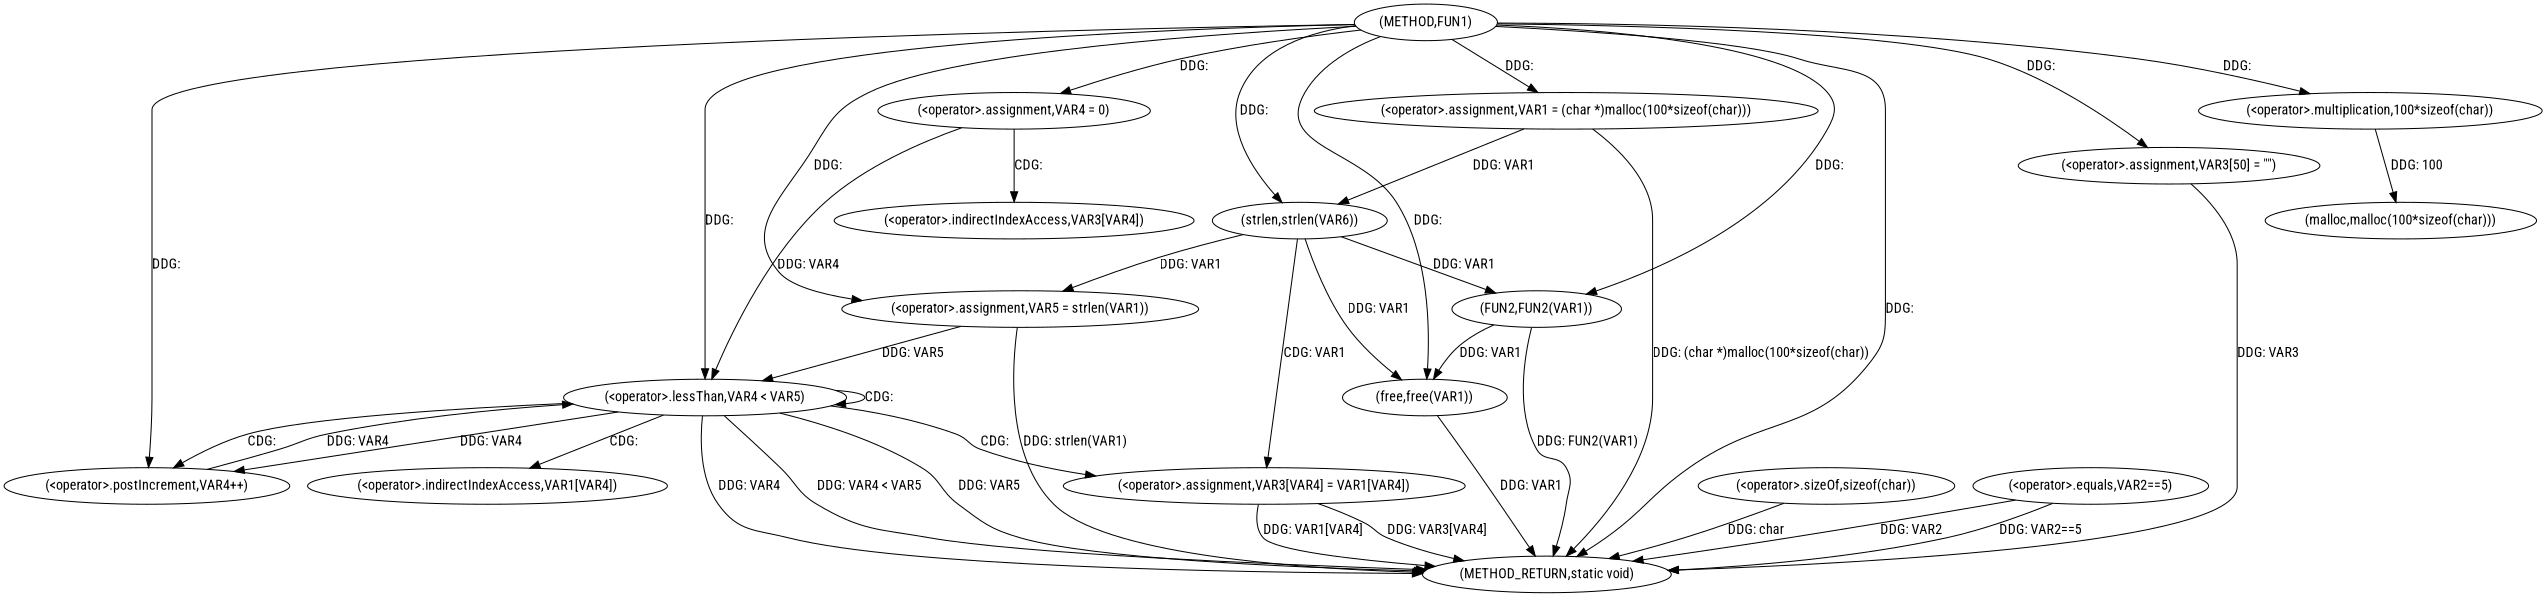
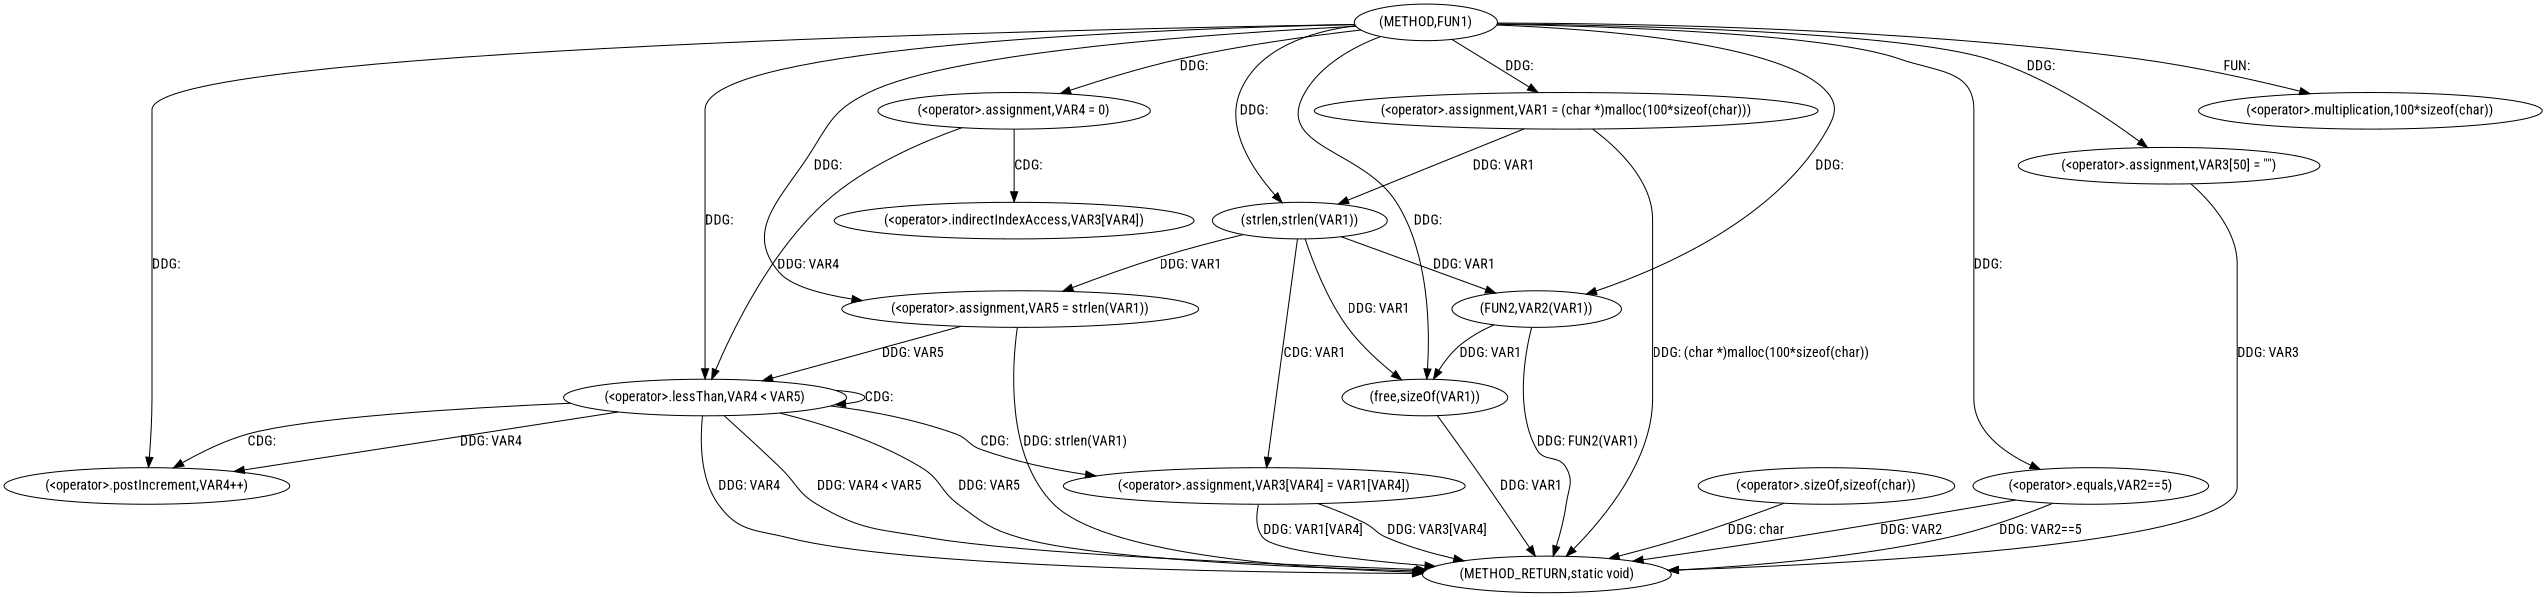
edge "(METHOD,FUN1)" -> "(<operator>.multiplication,100*sizeof(char))": label "DDG: " -> "FUN: "
edge "(METHOD,FUN1)" -> "(METHOD_RETURN,static void)": now "(METHOD,FUN1)" -> "(<operator>.equals,VAR2==5)"
node "(strlen,strlen(VAR6))": label "(strlen,strlen(VAR6))" -> "(strlen,strlen(VAR1))"
node "(malloc,malloc(100*sizeof(char)))": removed
node "(FUN2,FUN2(VAR1))": label "(FUN2,FUN2(VAR1))" -> "(FUN2,VAR2(VAR1))"
node "(free,free(VAR1))": label "(free,free(VAR1))" -> "(free,sizeOf(VAR1))"
edge "(<operator>.postIncrement,VAR4++)" -> "(<operator>.lessThan,VAR4 < VAR5)": removed, label "DDG: VAR4"
node "(<operator>.indirectIndexAccess,VAR1[VAR4])": removed
